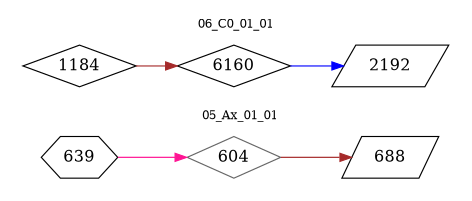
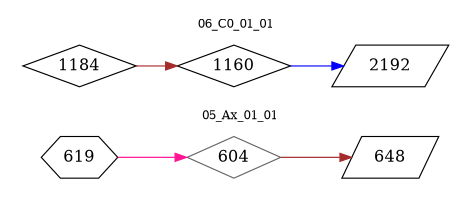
node "6160": label "6160" -> "1160"
node "639": label "639" -> "619"
node "688": label "688" -> "648"
